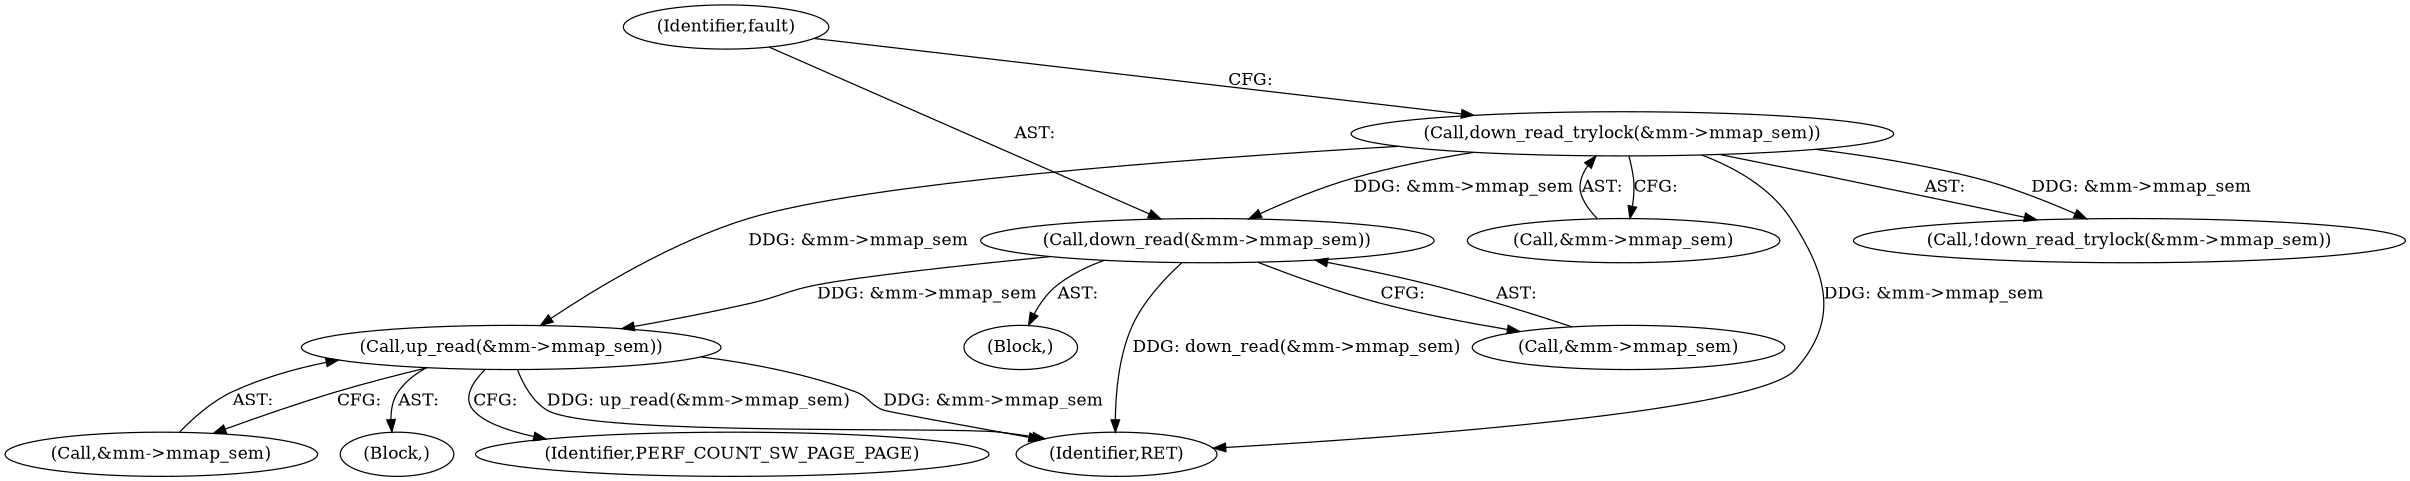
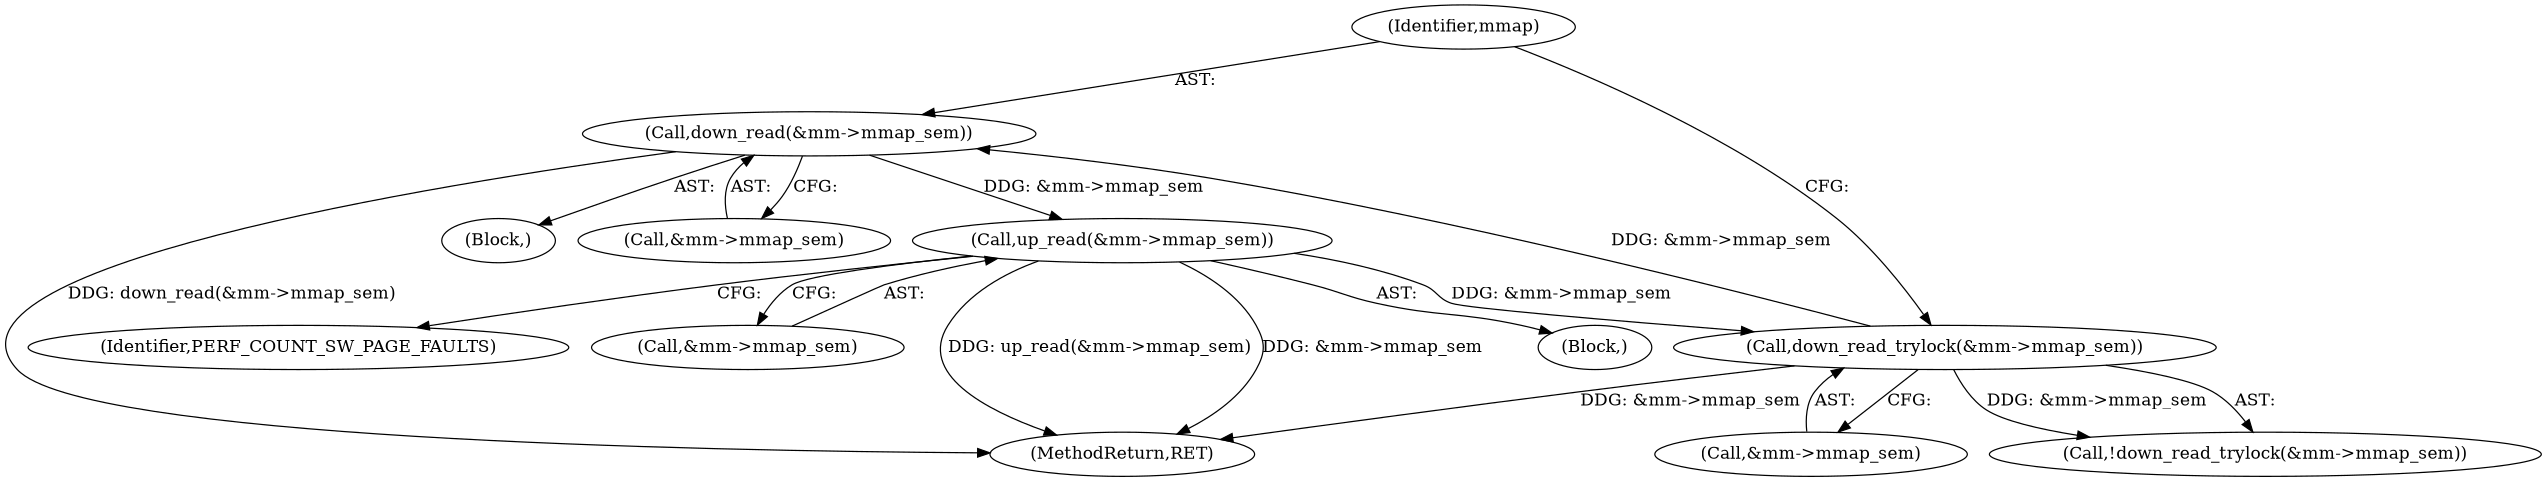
node "(Identifier,fault)": label "(Identifier,fault)" -> "(Identifier,mmap)"
edge "(Call,down_read_trylock(&mm->mmap_sem))" -> "(Call,up_read(&mm->mmap_sem))": reversed
node "(Identifier,PERF_COUNT_SW_PAGE_PAGE)": label "(Identifier,PERF_COUNT_SW_PAGE_PAGE)" -> "(Identifier,PERF_COUNT_SW_PAGE_FAULTS)"
node "(Identifier,RET)": label "(Identifier,RET)" -> "(MethodReturn,RET)"
